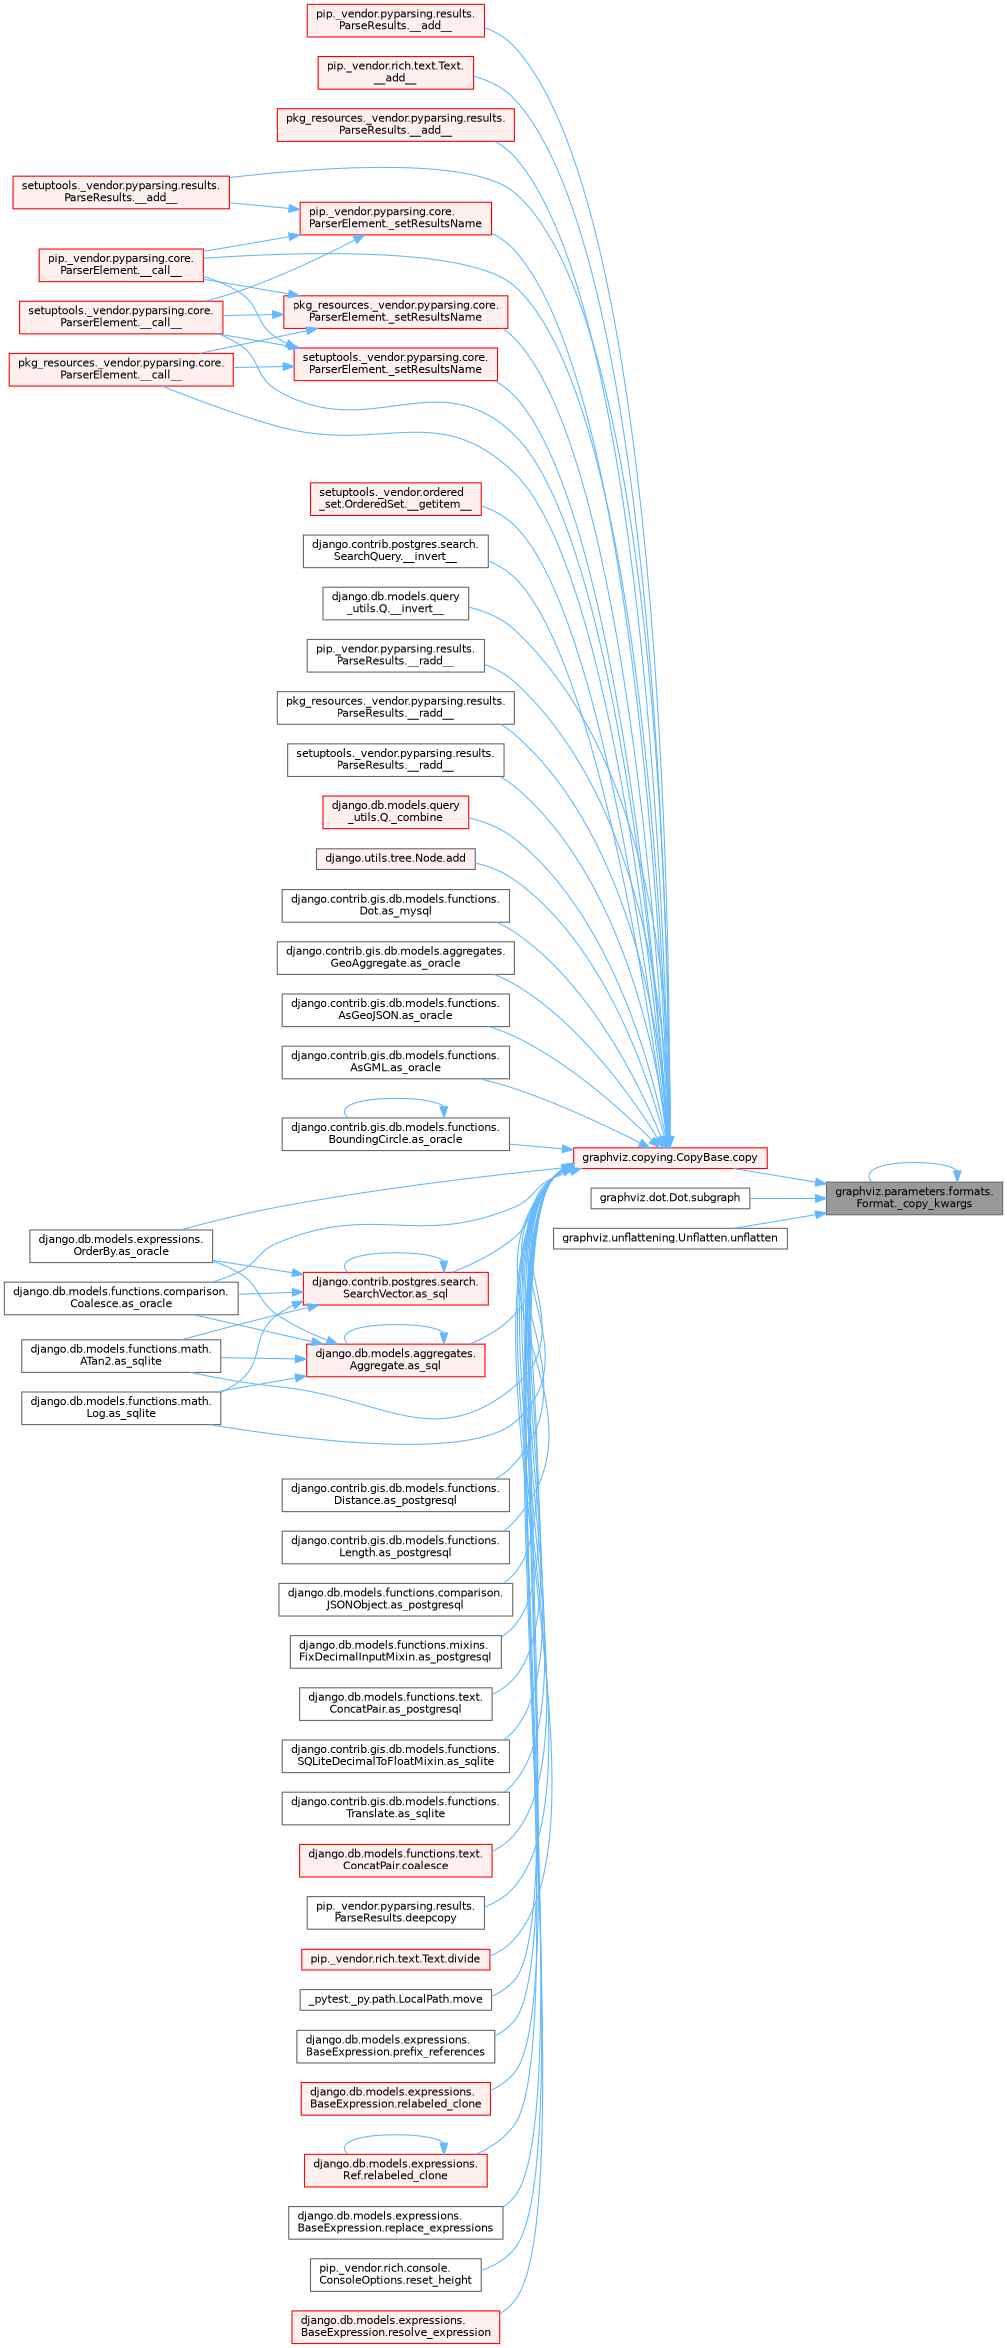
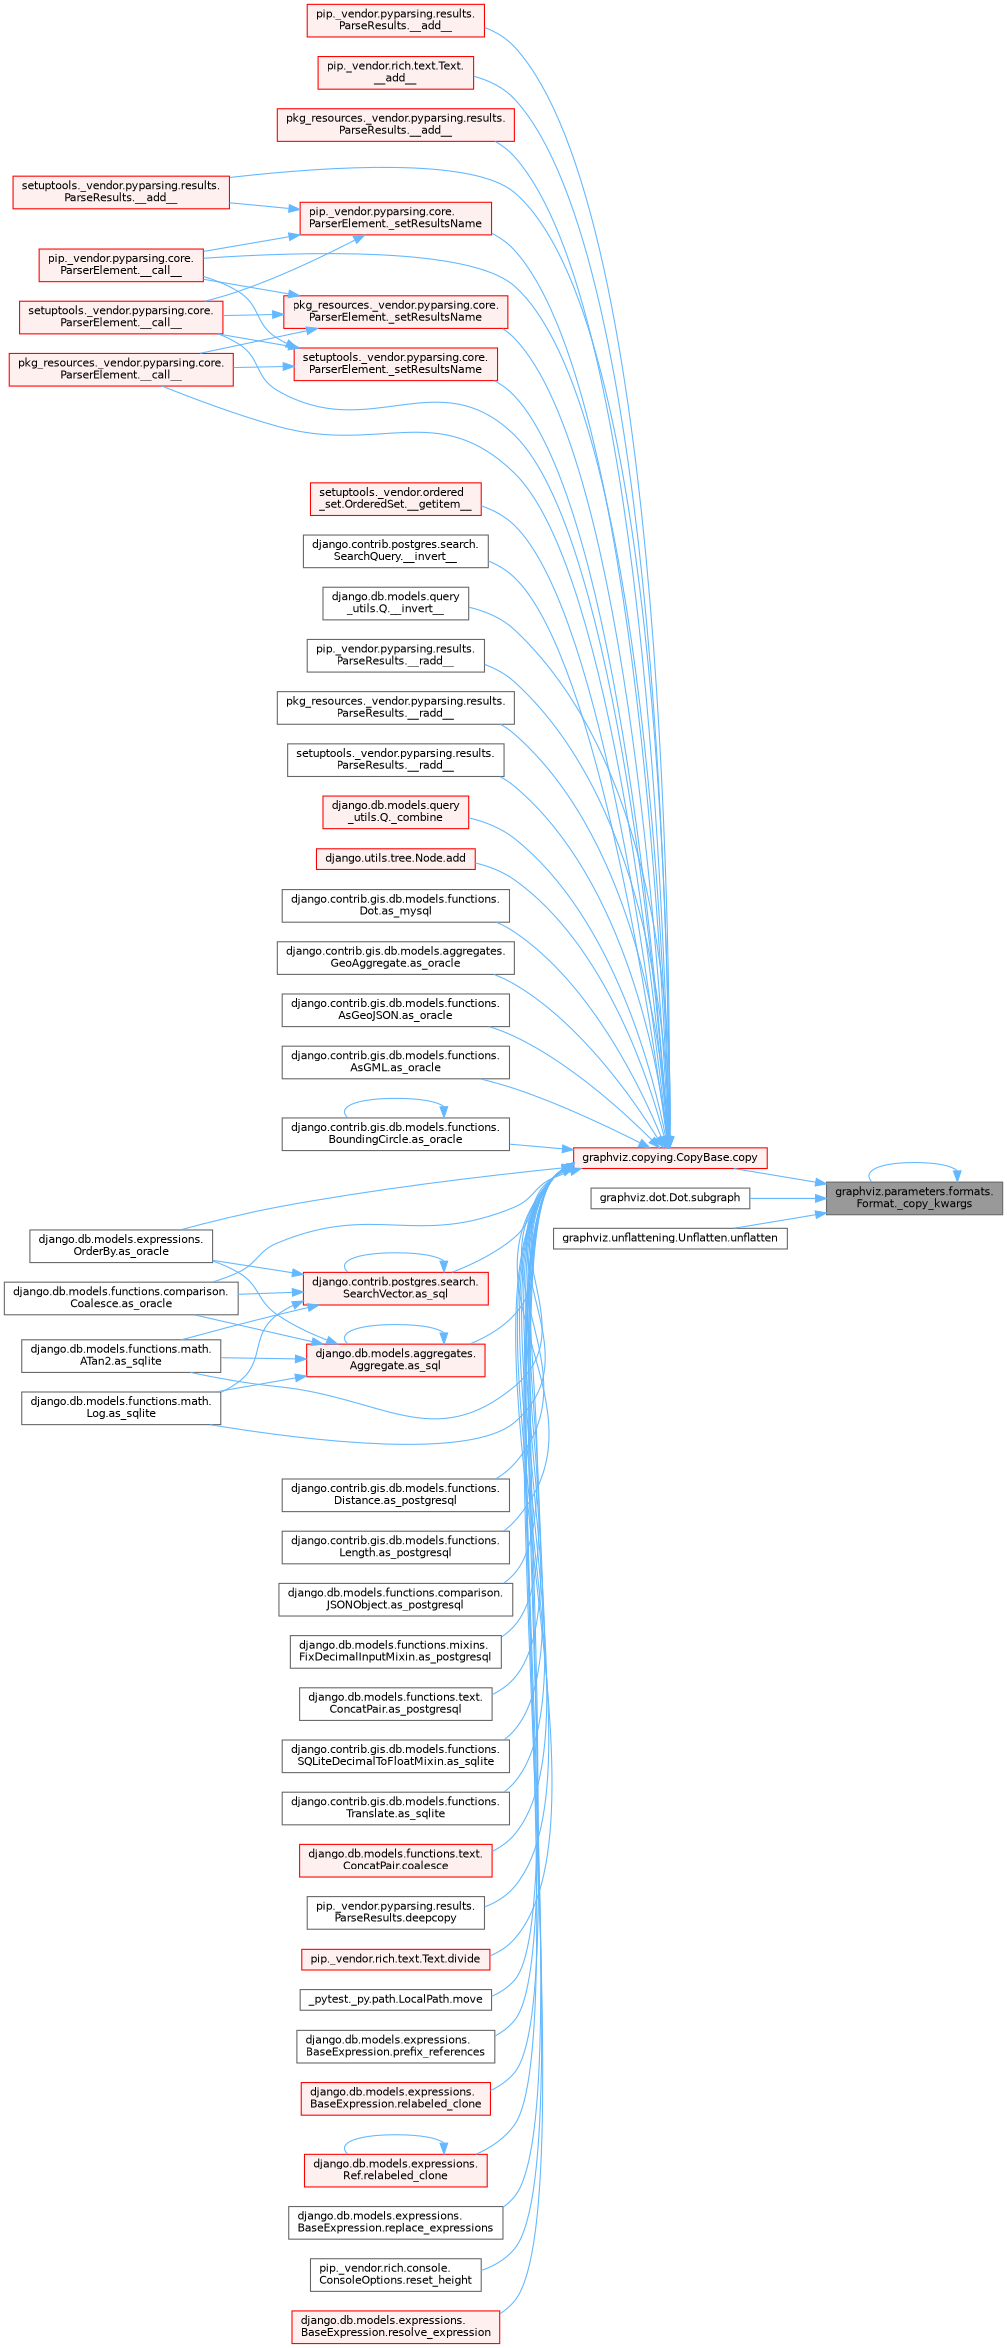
node "django.utils.tree.Node.add": color grey40 -> red
